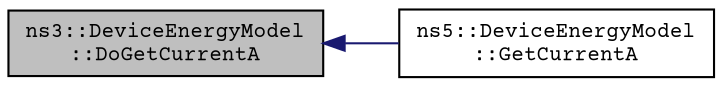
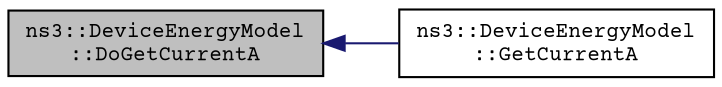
node "ns5::DeviceEnergyModel ::GetCurrentA": label "ns5::DeviceEnergyModel ::GetCurrentA" -> "ns3::DeviceEnergyModel ::GetCurrentA"
